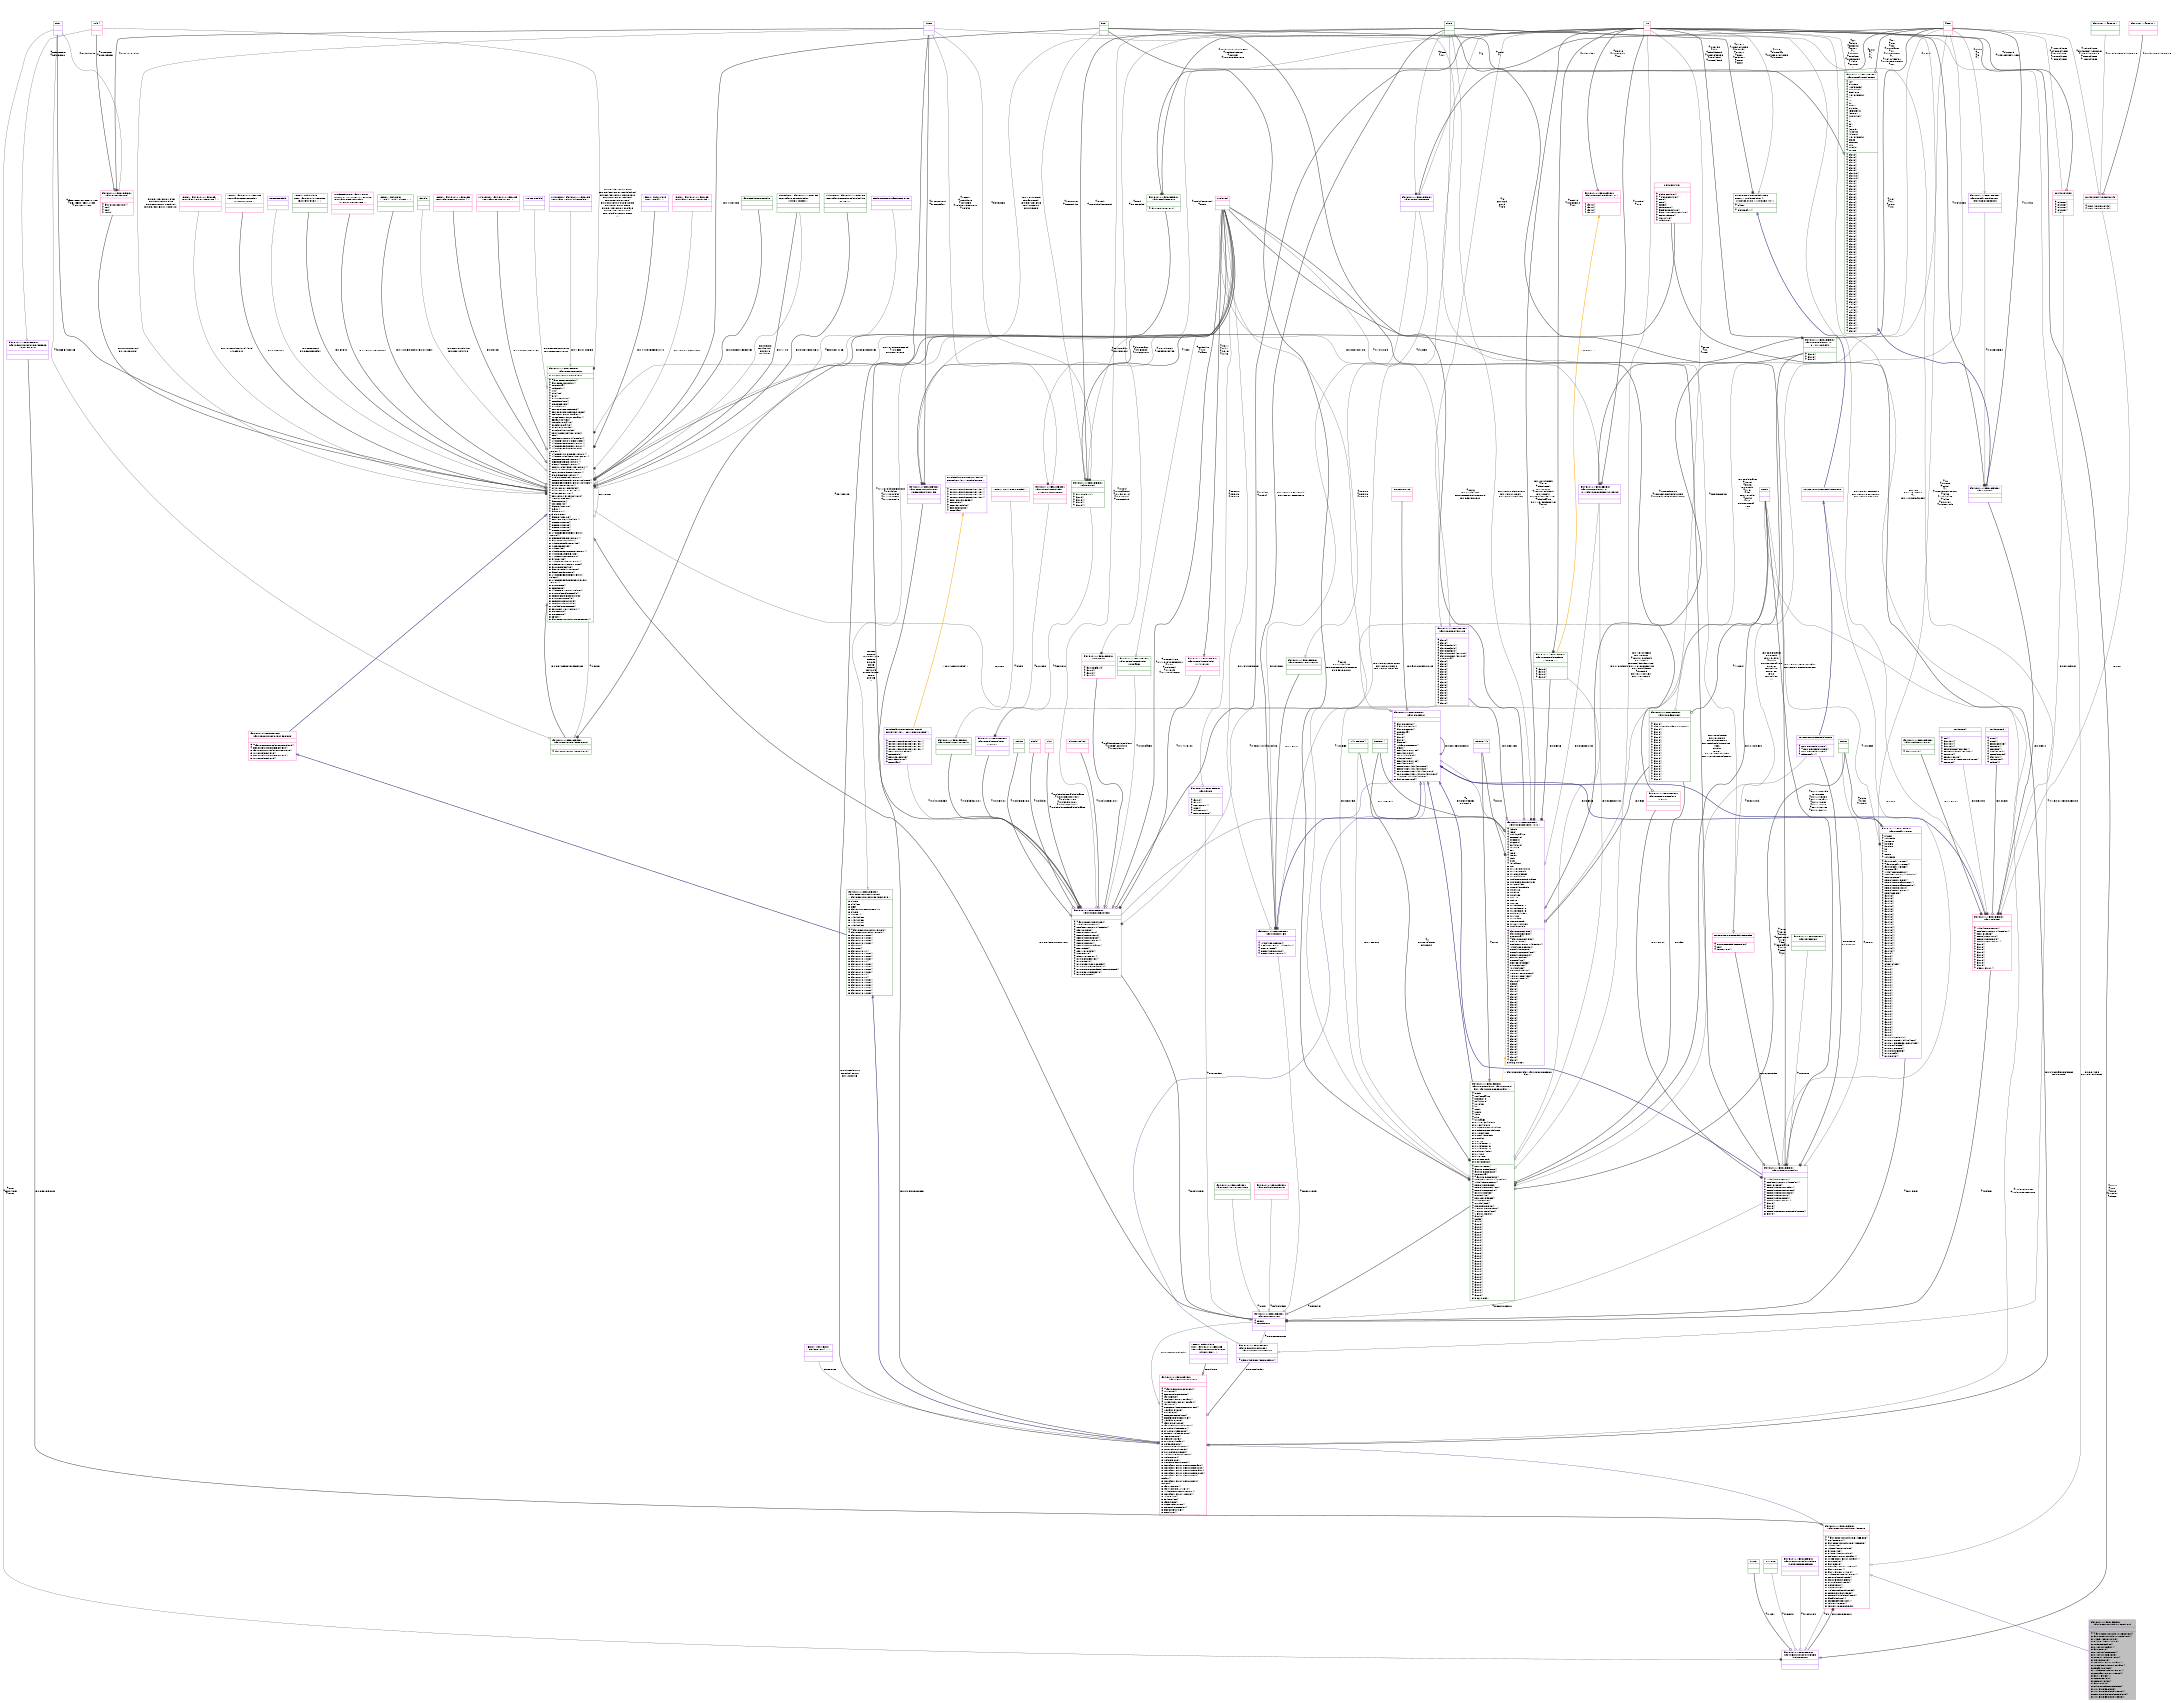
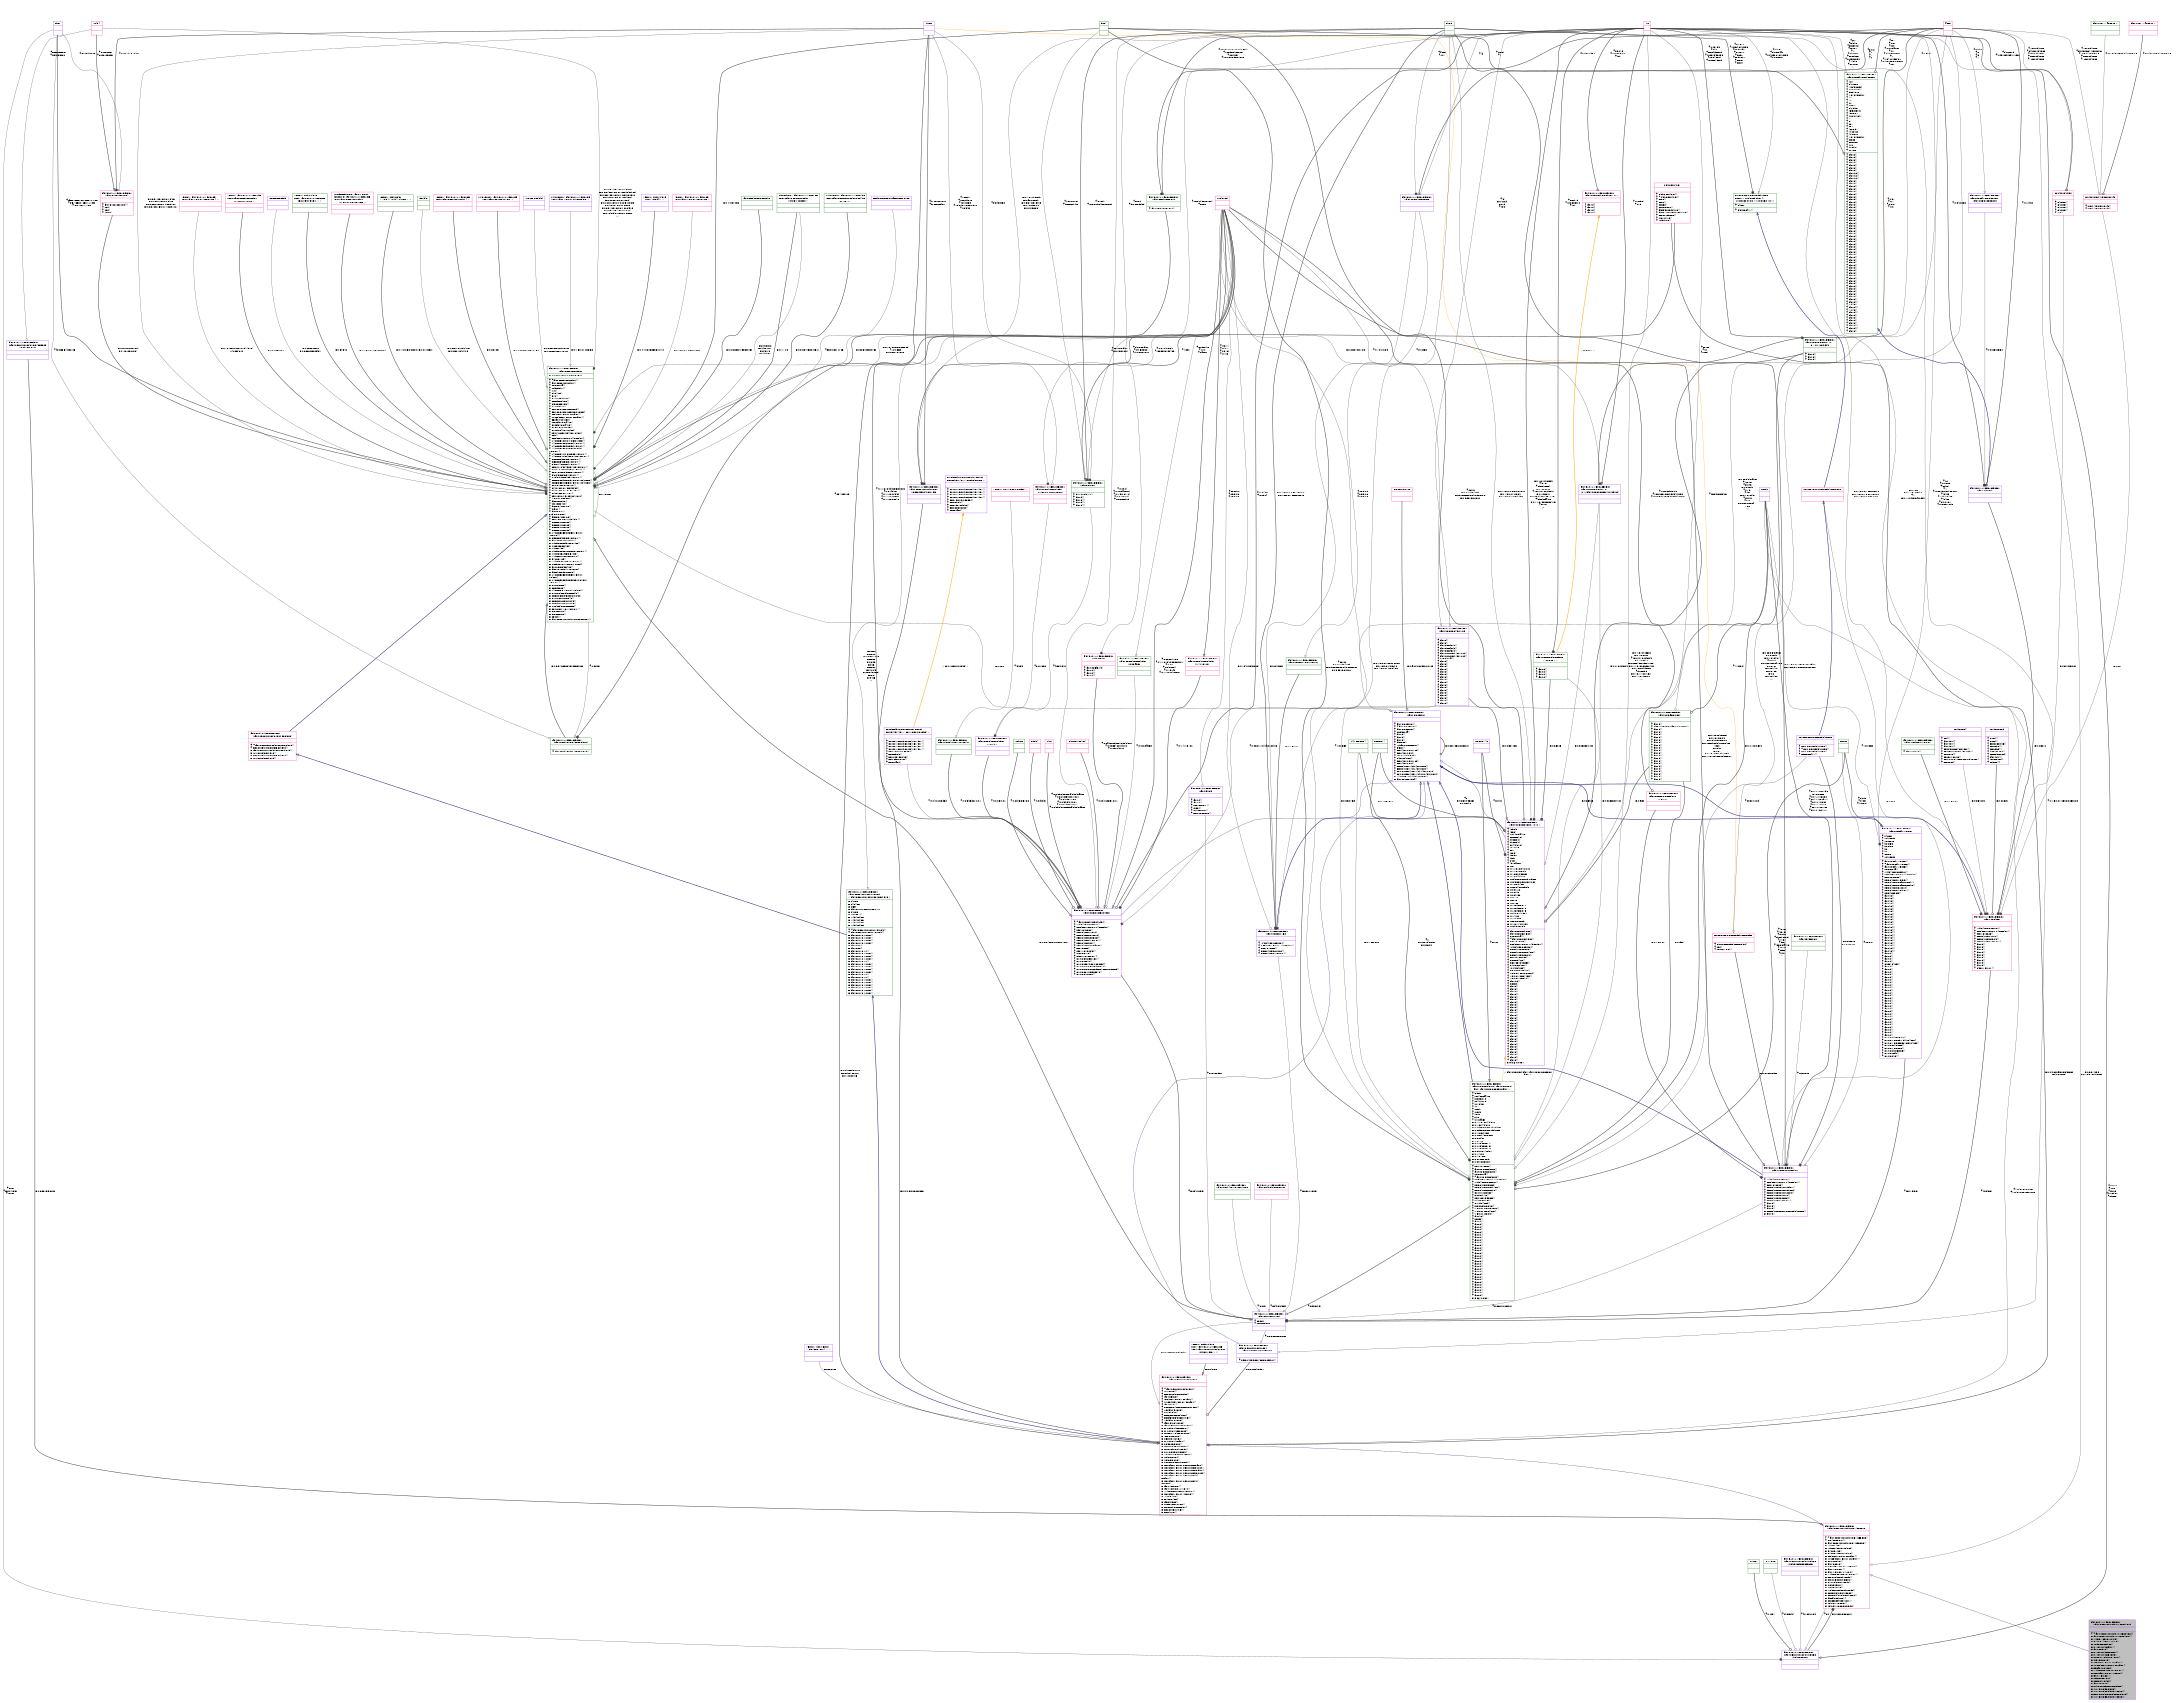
edge "o2::its::Cluster" -> "float": reversed
node "unordered_map< GPUMemory": text "Reuse::ID, HANDLE_NAMESPACE" -> "Reuse::ID, GPUCA_NAMESPACE"
edge "size_t" -> "o2::tpc::CompressedClustersFlat": color grey25 -> orange
